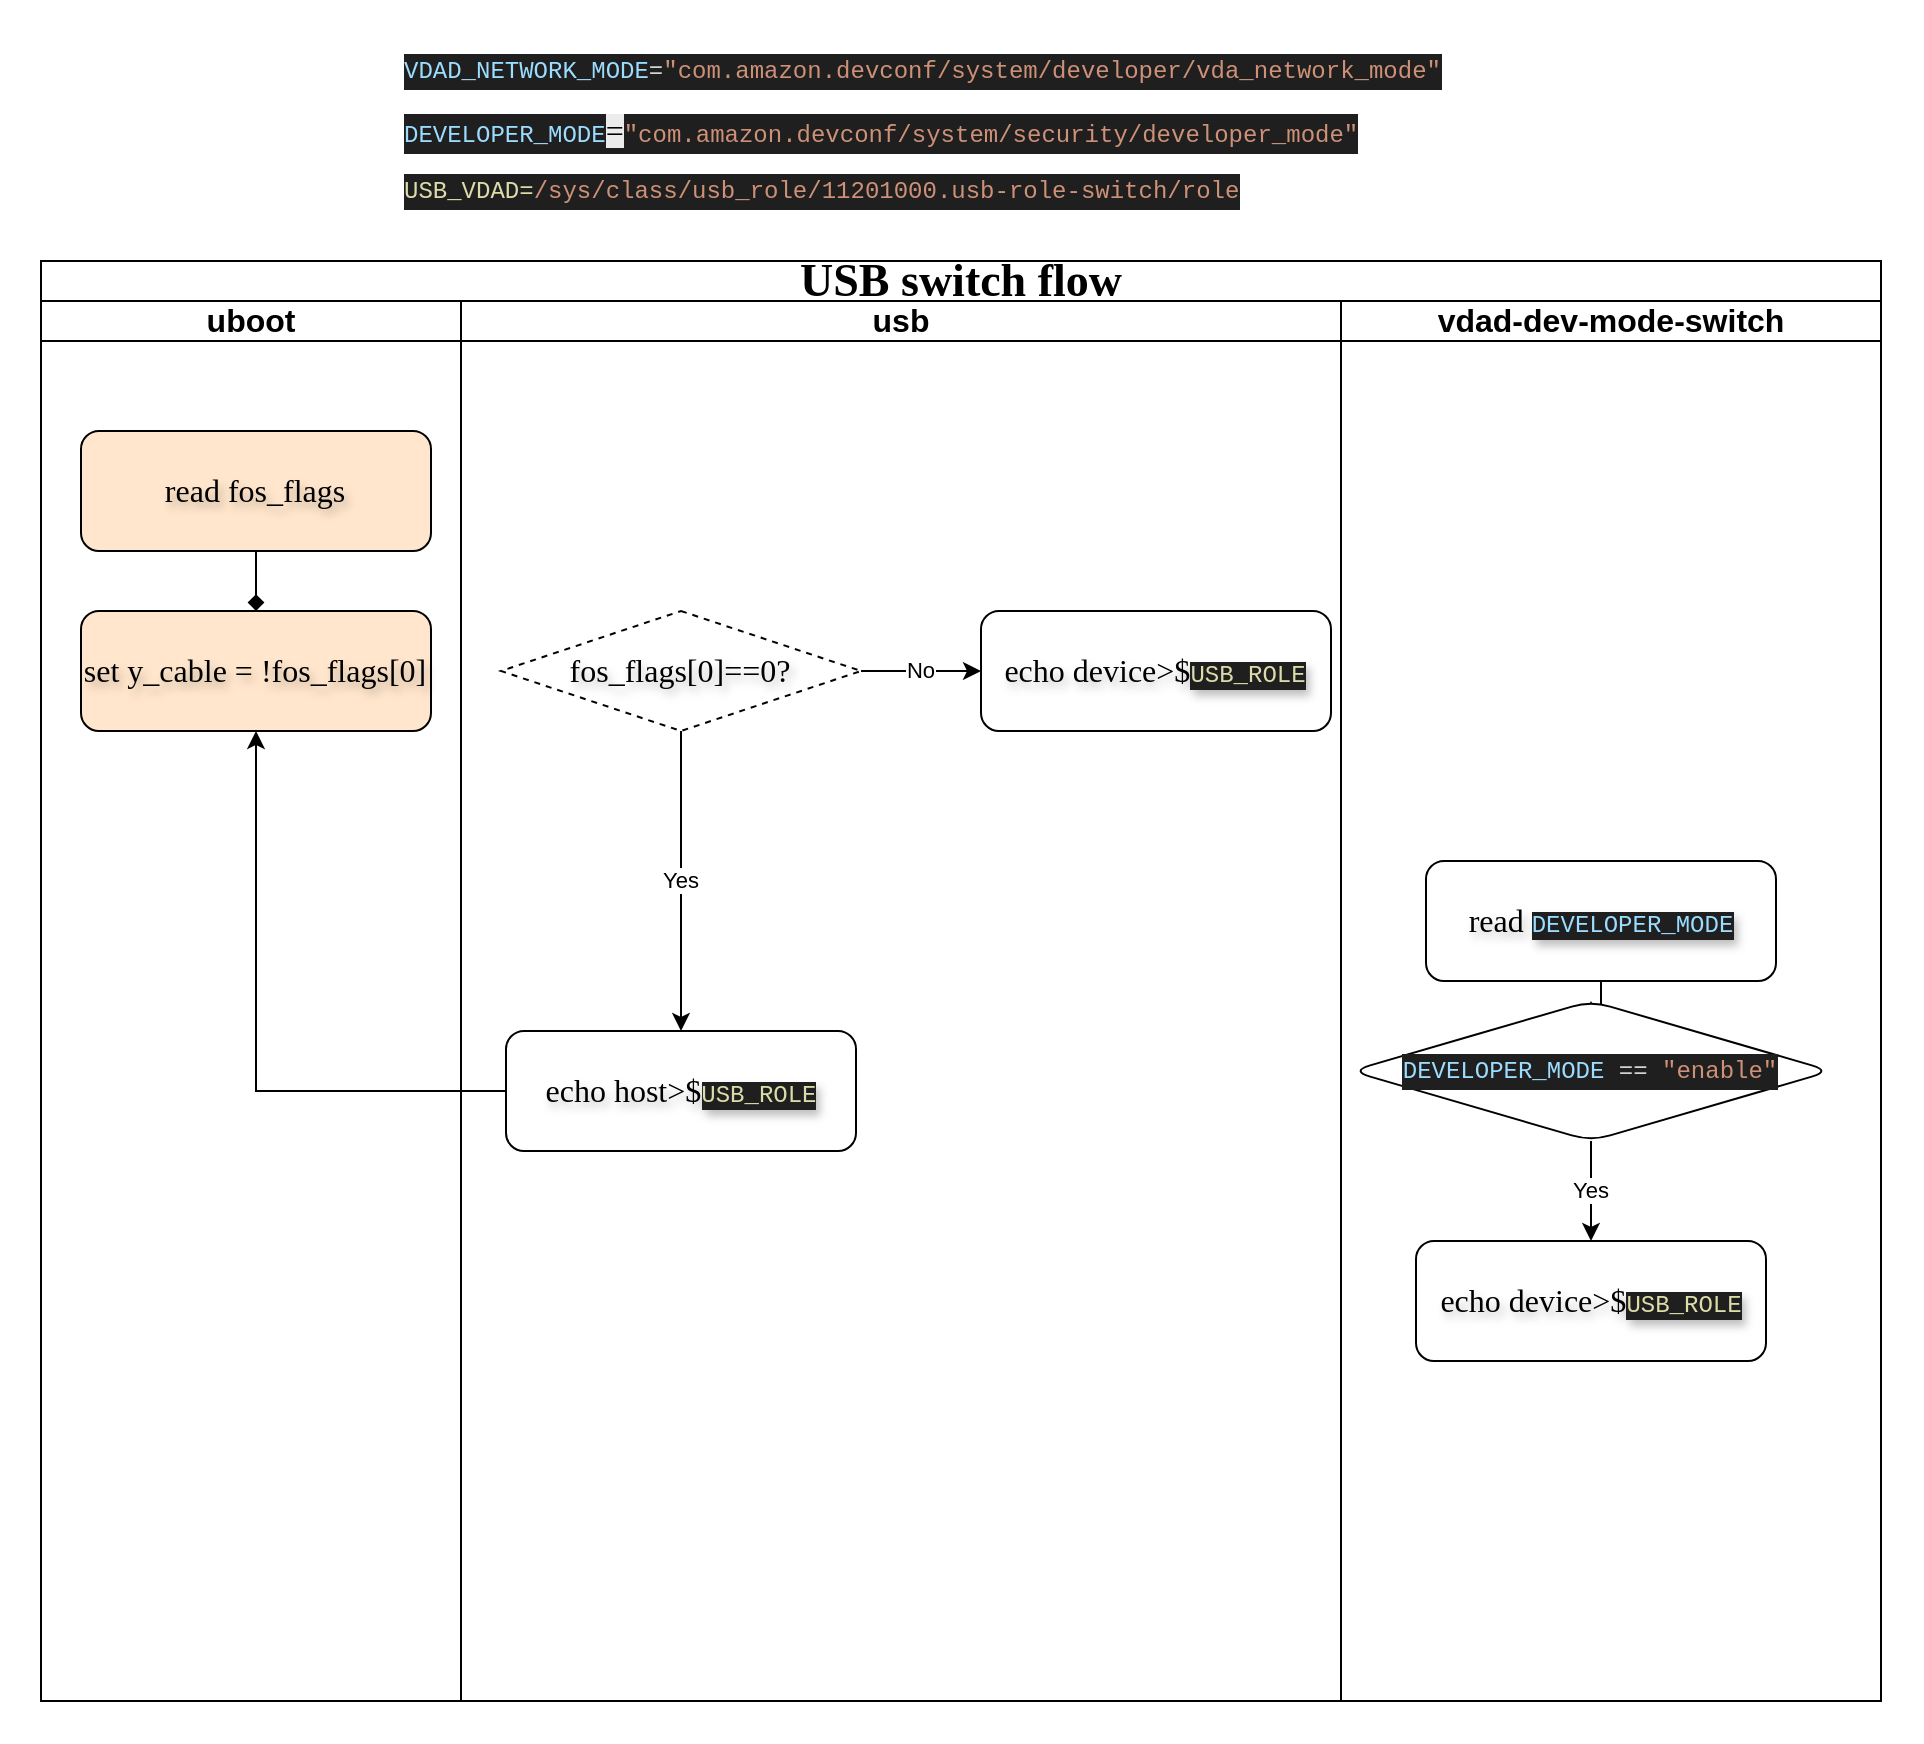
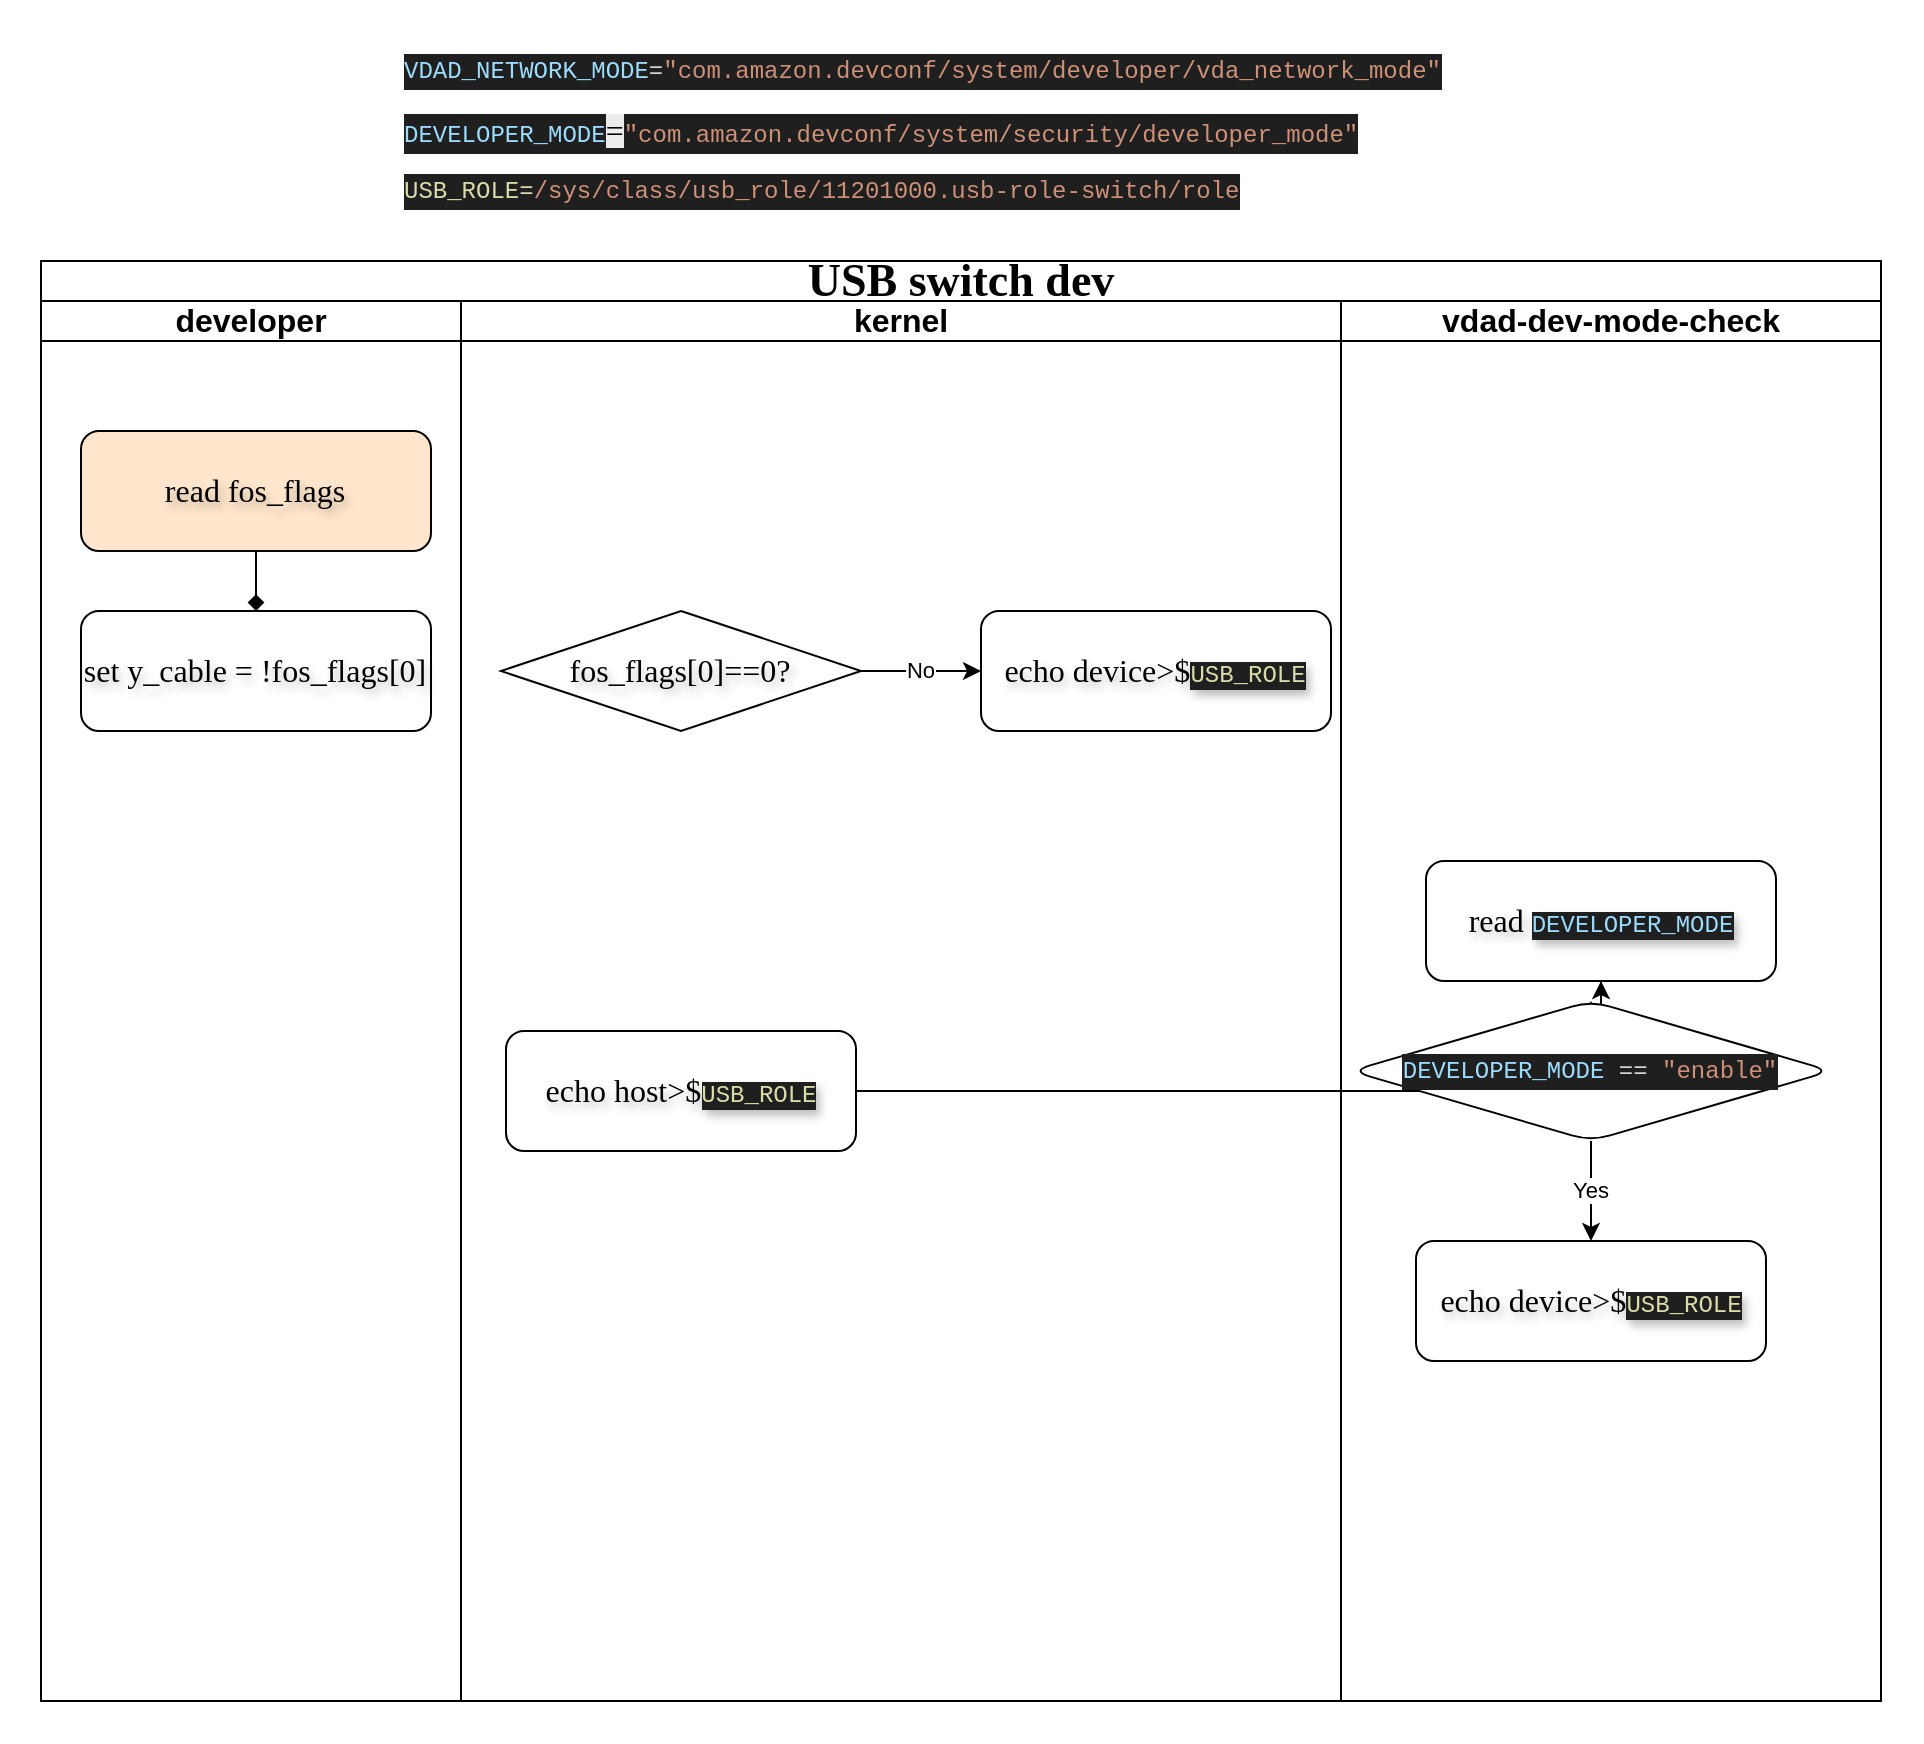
node "USB_VDAD=/sys/class/usb_role/11201000.usb-role-switch/role": label "USB_VDAD=/sys/class/usb_role/11201000.usb-role-switch/role" -> "USB_ROLE=/sys/class/usb_role/11201000.usb-role-switch/role"
node "USB switch flow": label "USB switch flow" -> "USB switch dev"
node "uboot": label "uboot" -> "developer"
node "usb": label "usb" -> "kernel"
node "vdad-dev-mode-switch": label "vdad-dev-mode-switch" -> "vdad-dev-mode-check"
node "set y_cable = !fos_flags[0]": fillcolor #ffe6cc -> #ffffff
node "fos_flags[0]==0?": style dashed -> solid
edge "fos_flags[0]==0?" -> "echo host>$USB_ROLE": removed, label "Yes"
edge "echo host>$USB_ROLE" -> "set y_cable = !fos_flags[0]": now "echo host>$USB_ROLE" -> "read DEVELOPER_MODE"
